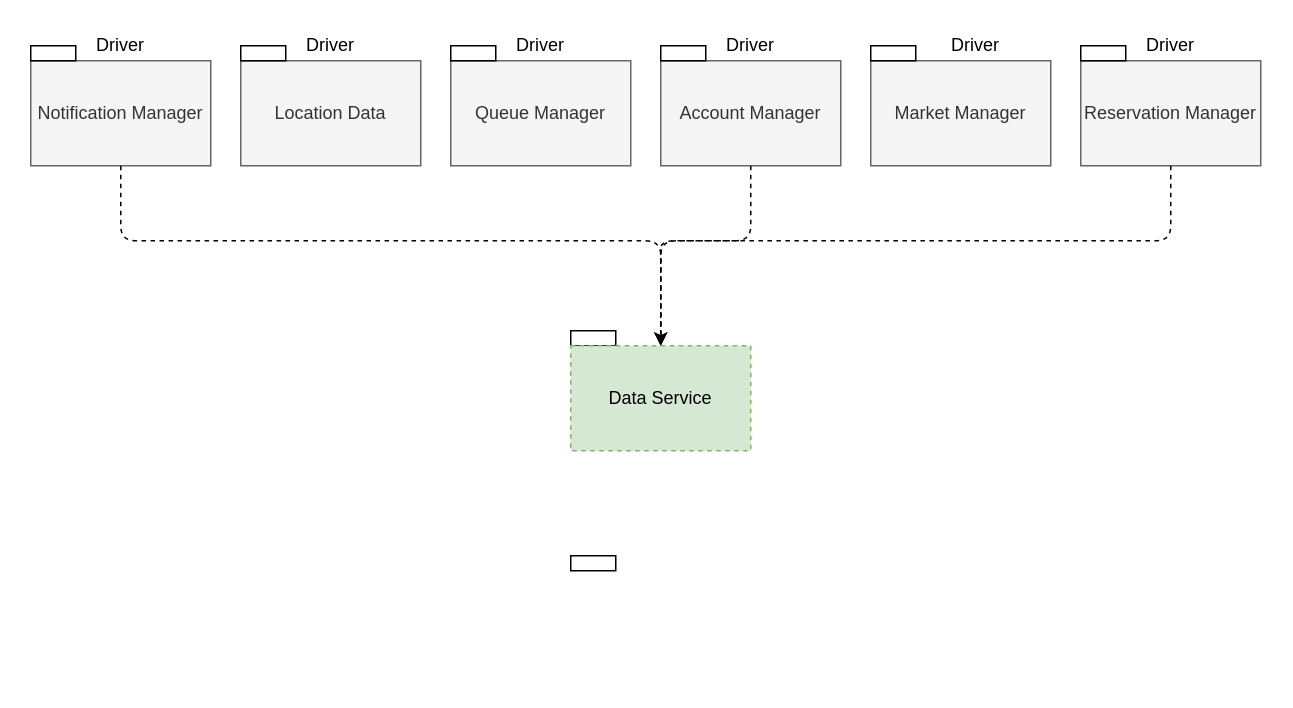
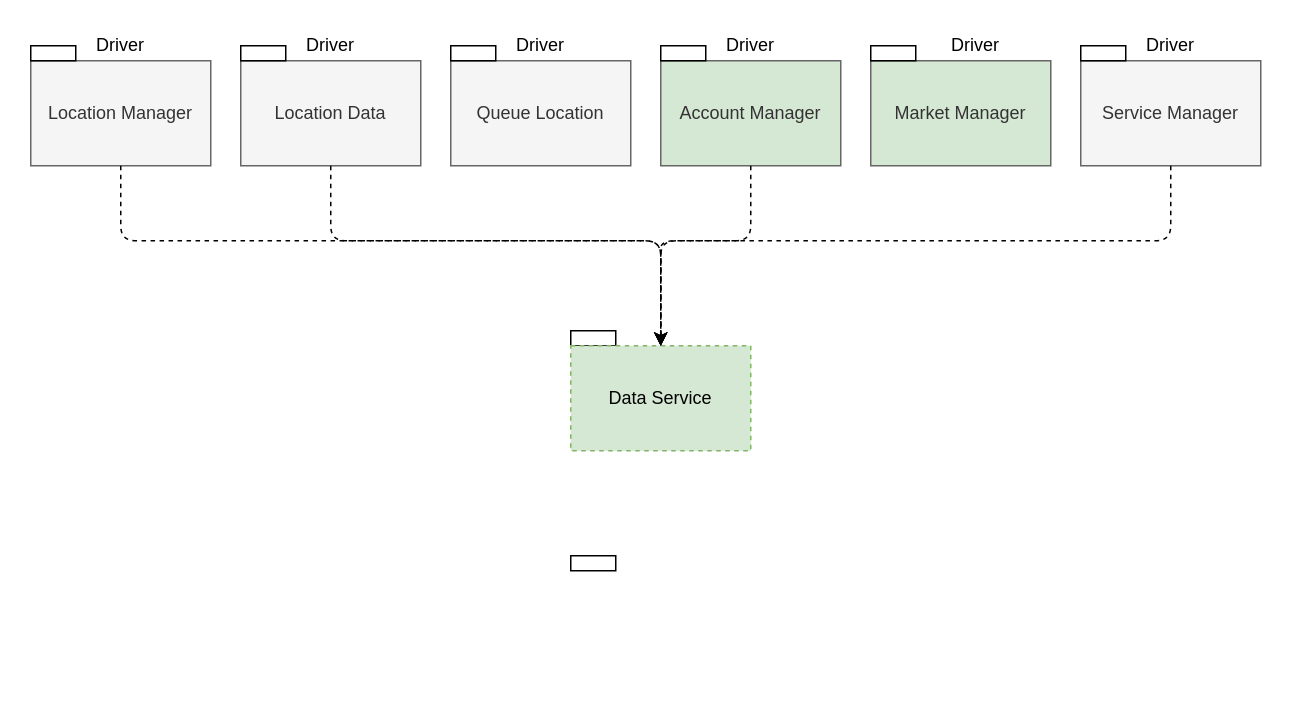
node "Notification Manager": label "Notification Manager" -> "Location Manager"
node "Queue Manager": label "Queue Manager" -> "Queue Location"
node "Account Manager": fillcolor #f5f5f5 -> #d5e8d4
node "Market Manager": fillcolor #f5f5f5 -> #d5e8d4
node "Reservation Manager": label "Reservation Manager" -> "Service Manager"
edge "Location Data" -> "Data Service": added
edge "Account Manager" -- "Data Service": arrowhead none -> classic
